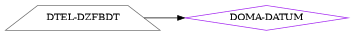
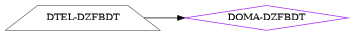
node "DOMA-DATUM": label "DOMA-DATUM" -> "DOMA-DZFBDT"
